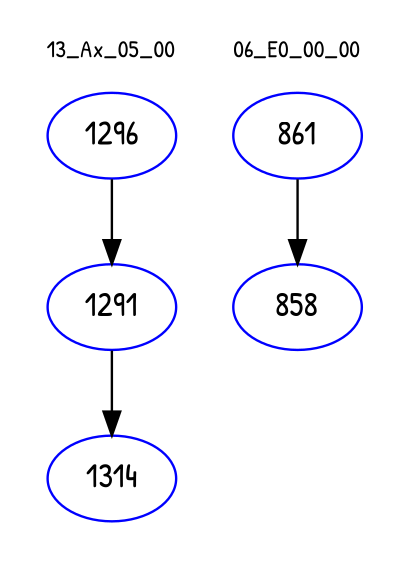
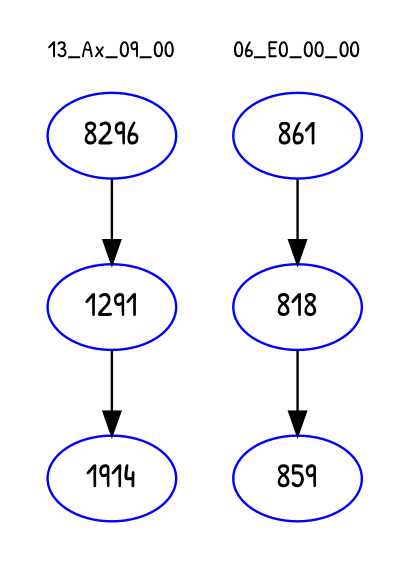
cluster "13_Ax_05_00": label "13_Ax_05_00" -> "13_Ax_09_00"
node "1296": label "1296" -> "8296"
node "858": label "858" -> "818"
node "1314": label "1314" -> "1914"
node "859": added
